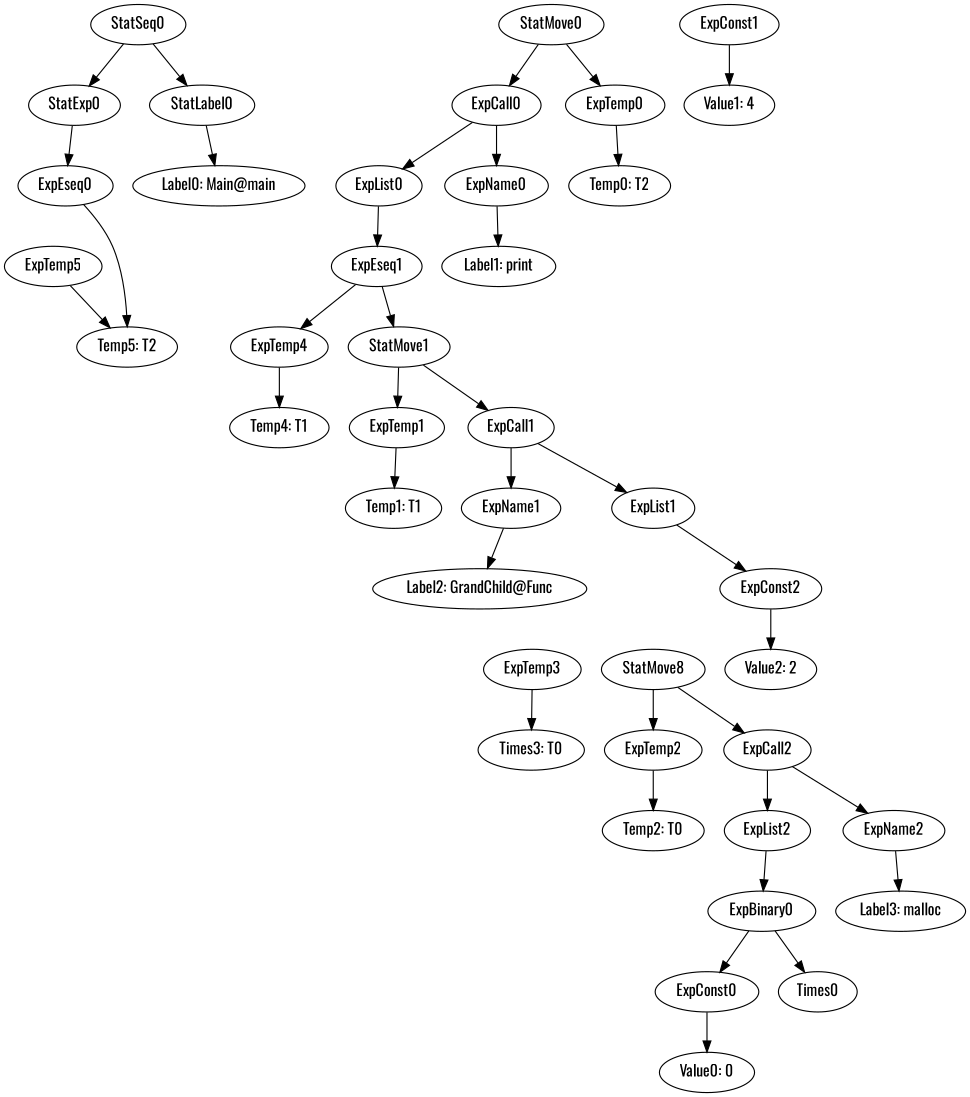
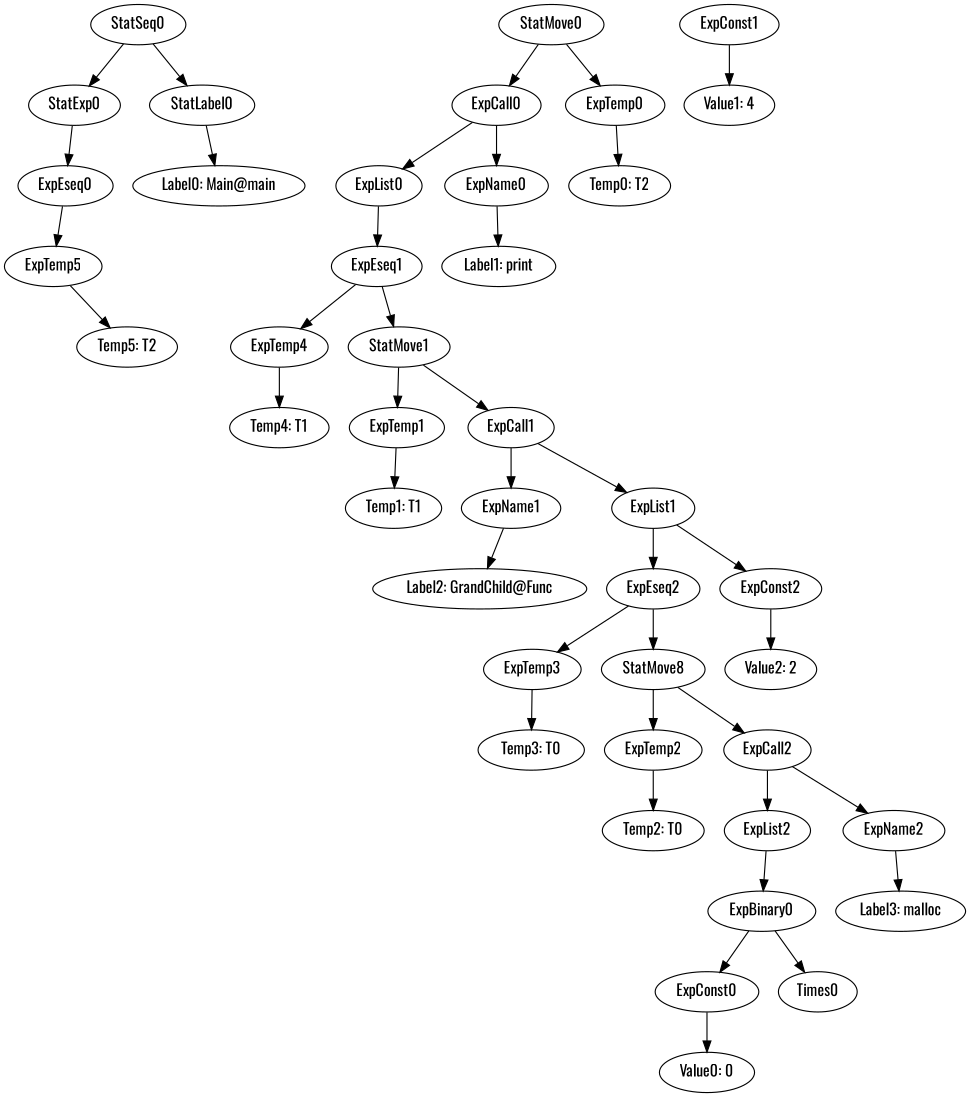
edge "ExpEseq0" -> "Temp5: T2": now "ExpEseq0" -> "ExpTemp5"
node "ExpEseq2": added
node "Times3: T0": label "Times3: T0" -> "Temp3: T0"
